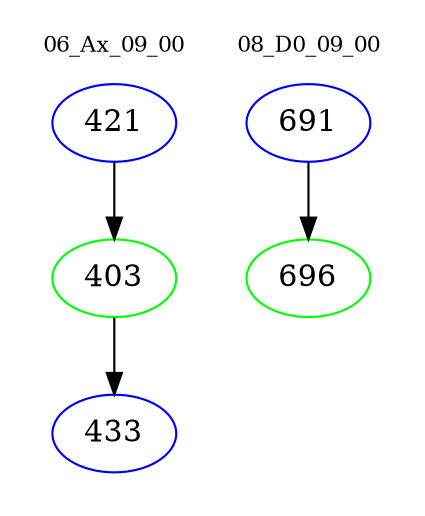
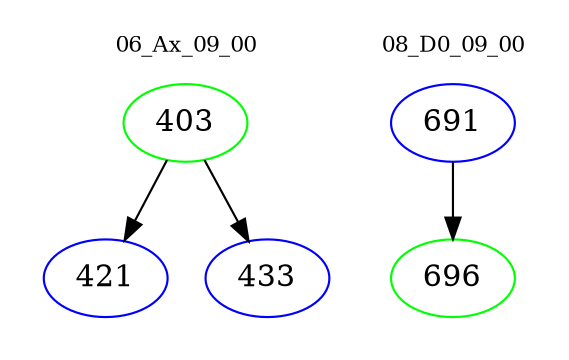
edge "421" -> "403": reversed
